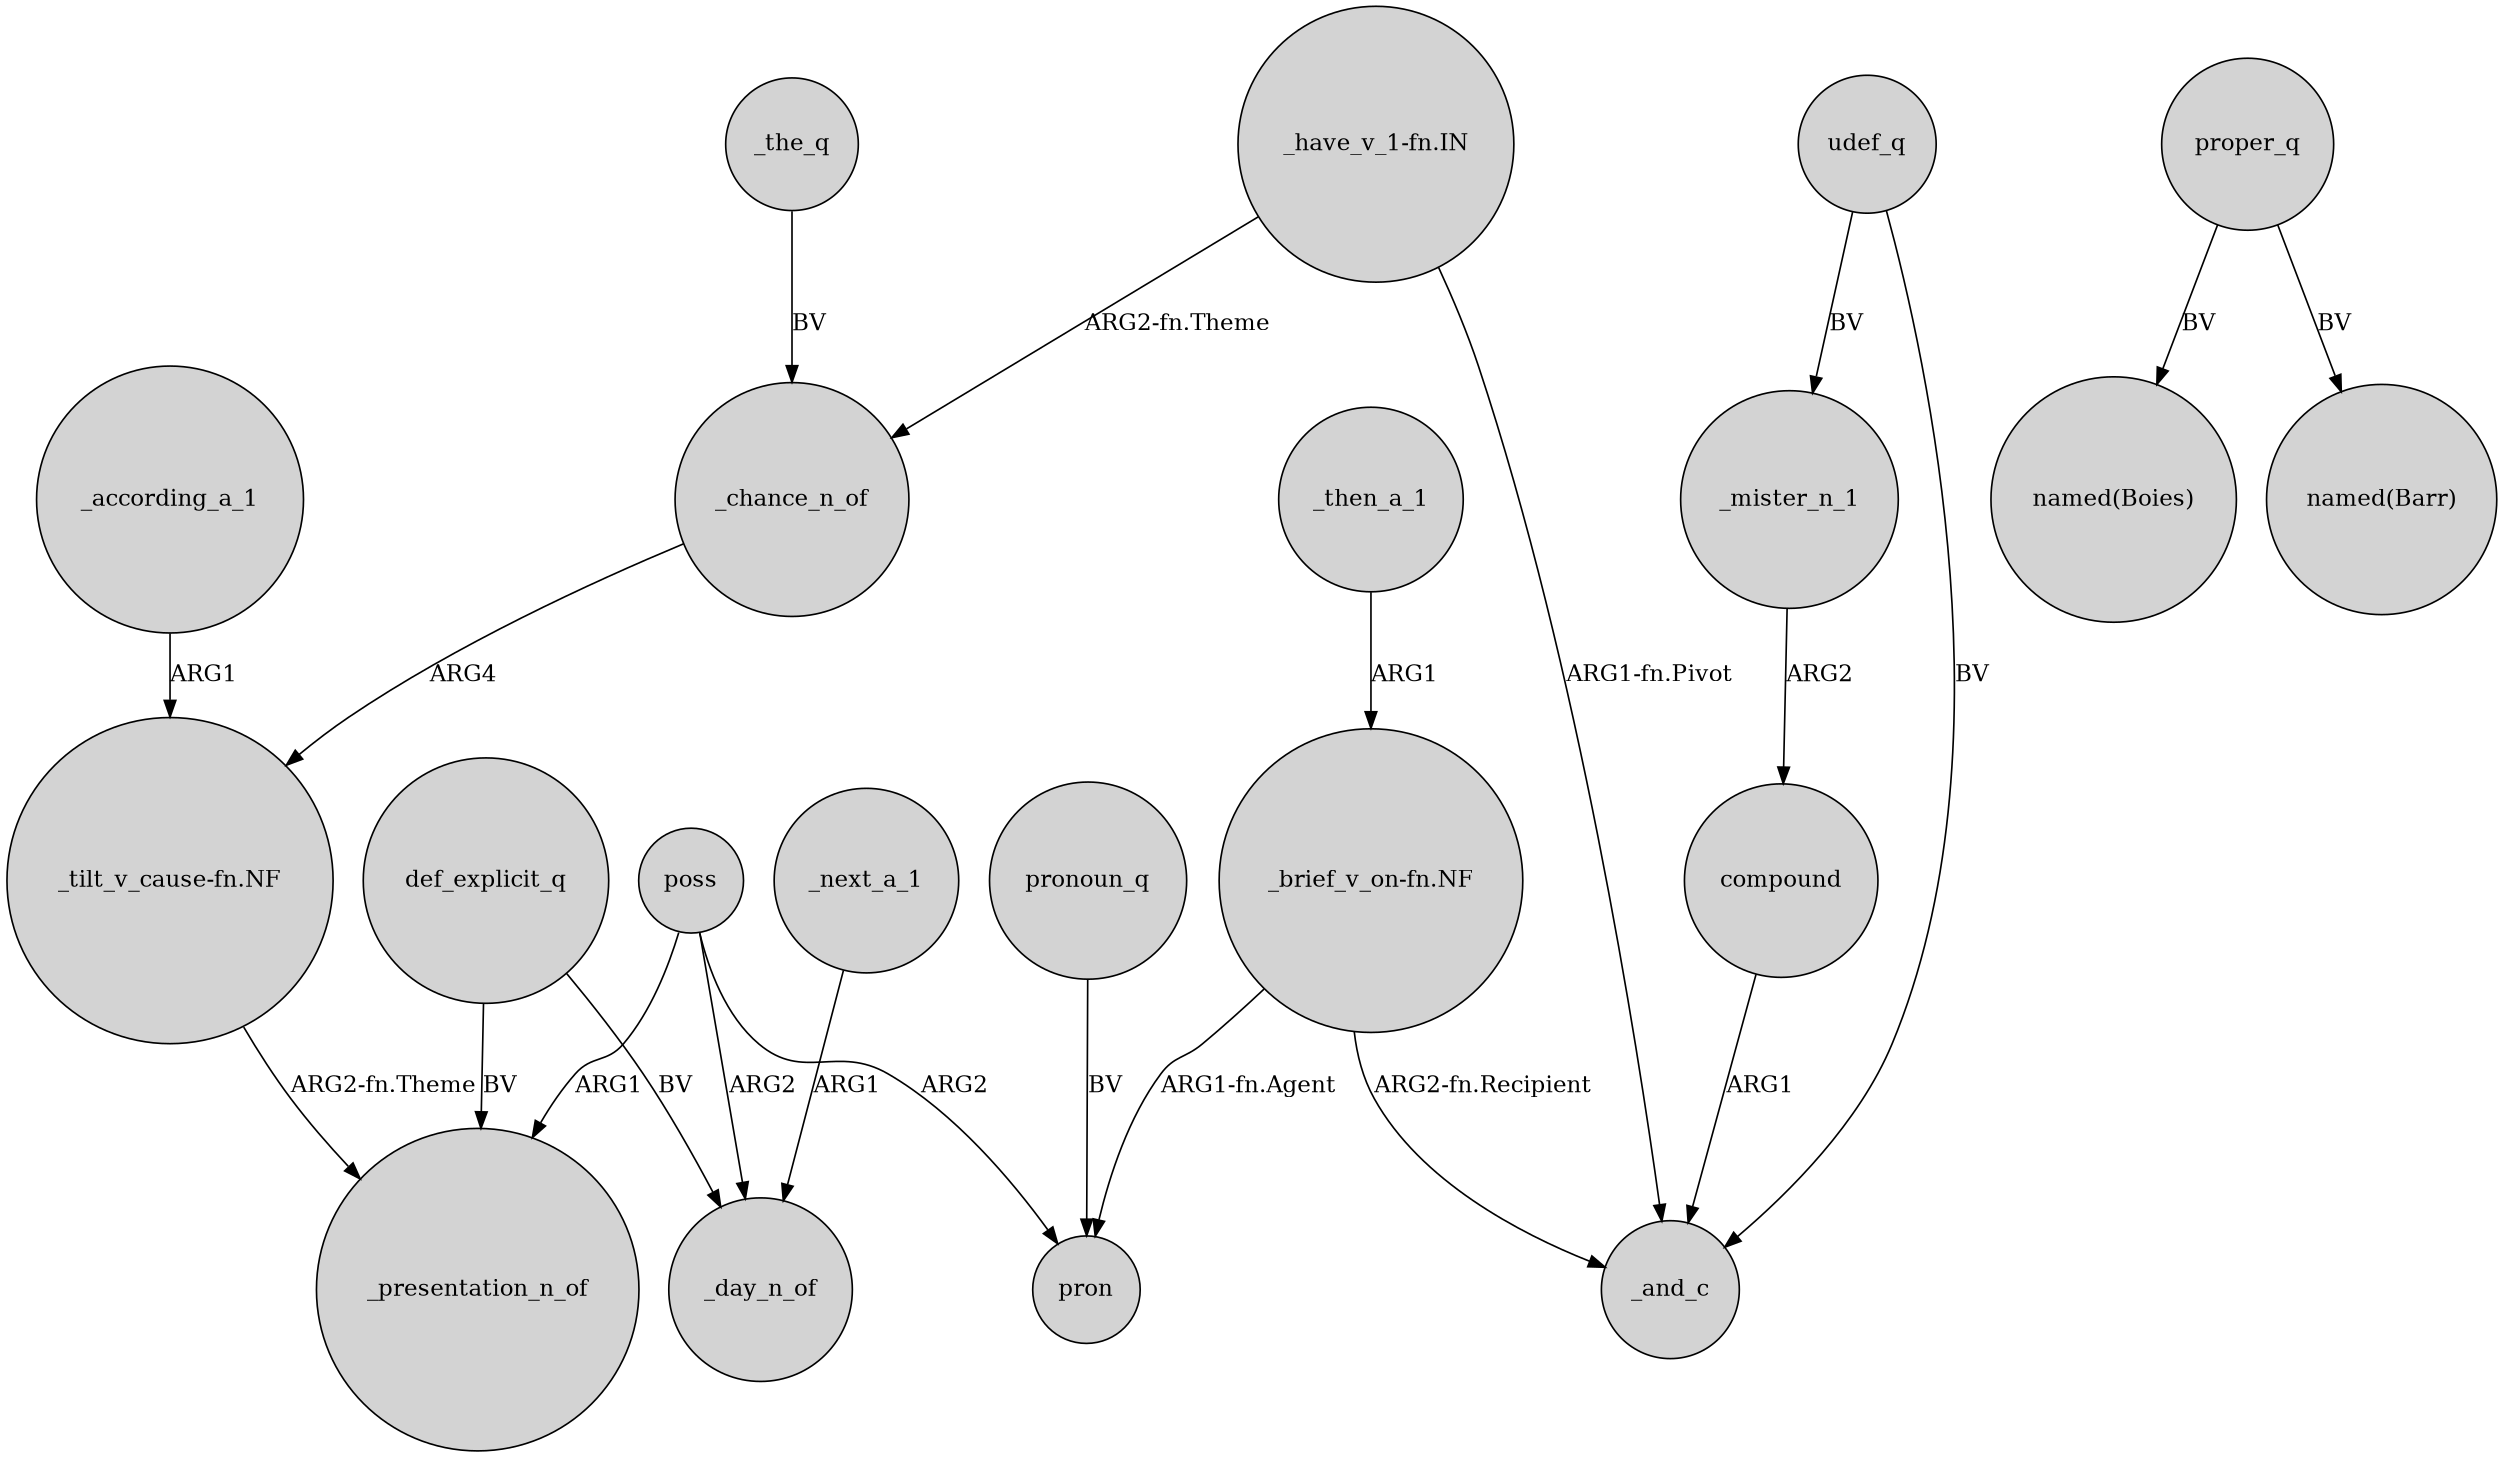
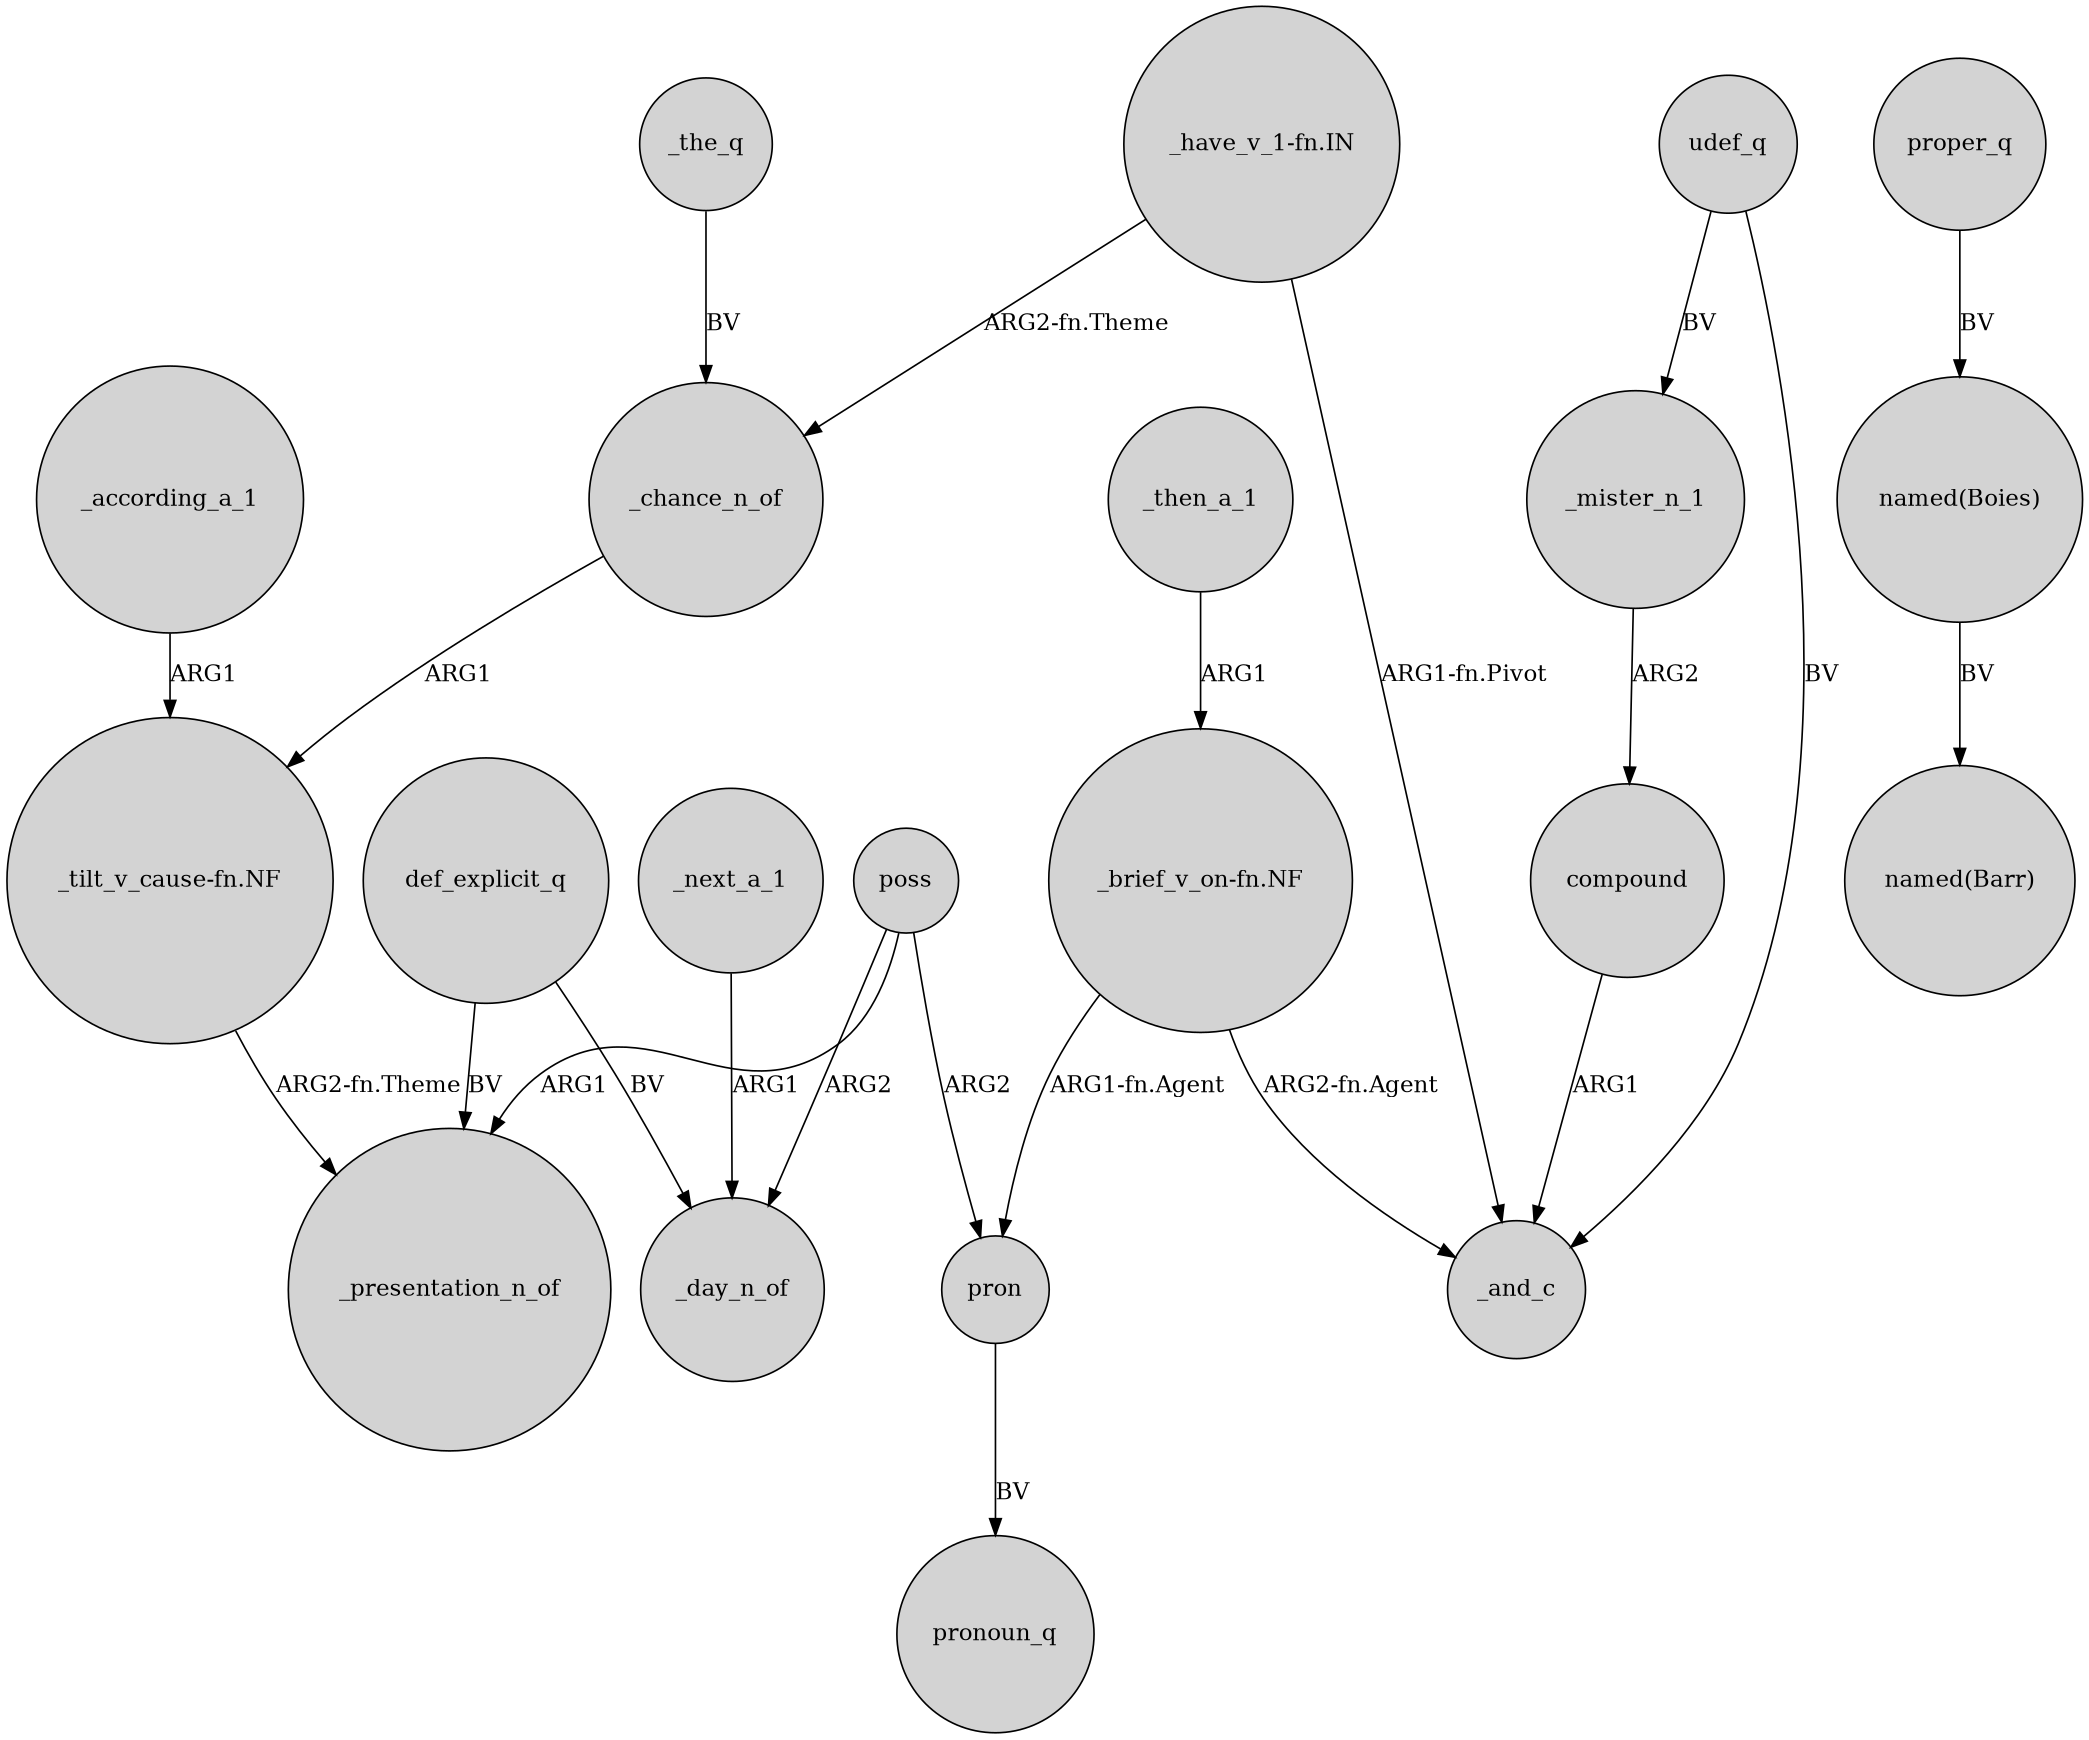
edge "proper_q" -> "named(Barr)": now "named(Boies)" -> "named(Barr)"
edge "_chance_n_of" -> "_tilt_v_cause-fn.NF": label "ARG4" -> "ARG1"
edge "_brief_v_on-fn.NF" -> "_and_c": label "ARG2-fn.Recipient" -> "ARG2-fn.Agent"
edge "pronoun_q" -> "pron": reversed
